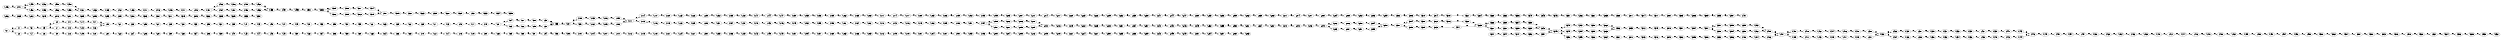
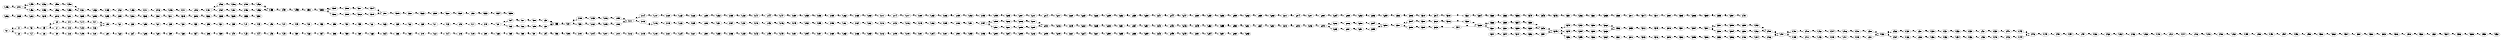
edge "S116" -> "S113": reversed
